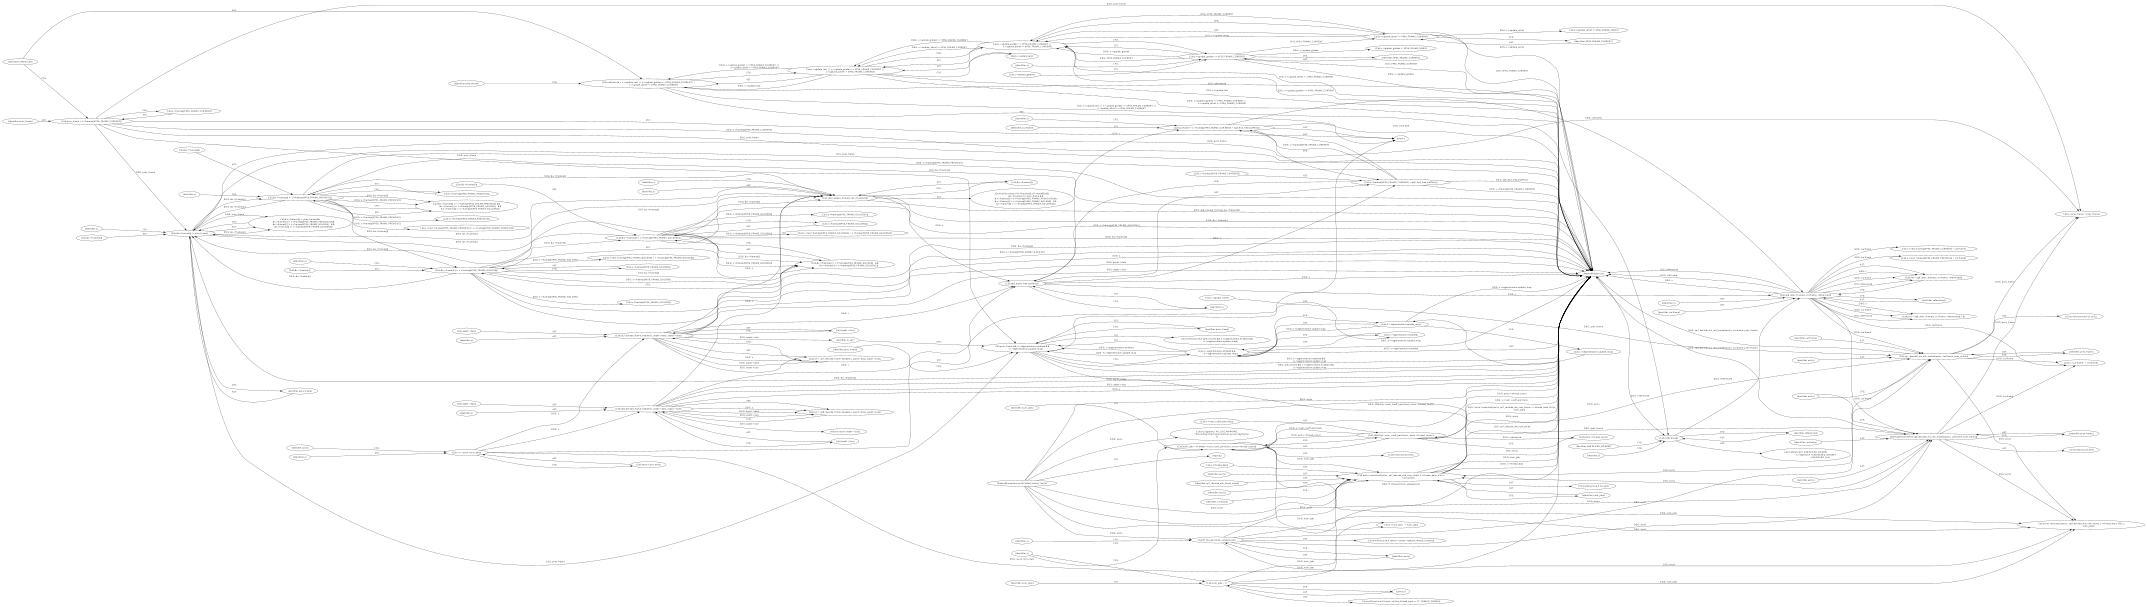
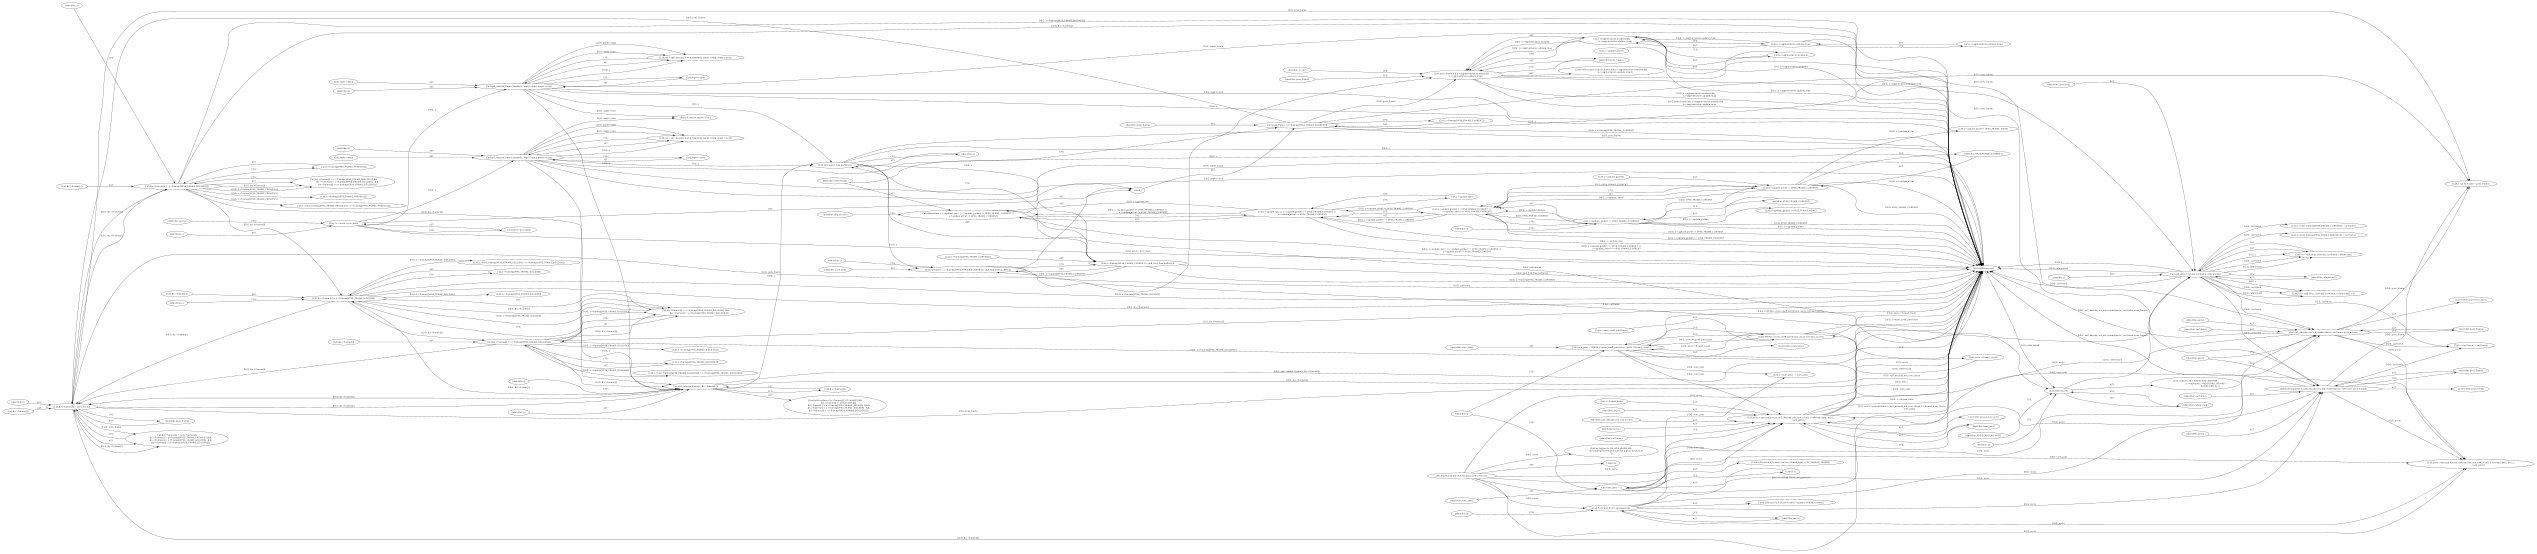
edge "(Call,s->update_golden)" -> "(Call,s->update_golden == VP56_FRAME_CURRENT)": now "(Call,s->update_golden)" -> "(Call,s->update_altref == VP56_FRAME_CURRENT)"
edge "(Call,prev_frame = s->framep[VP56_FRAME_CURRENT])" -> "(Block,)": reversed
edge "(Call,vp7_decode_frame_header(s, avpkt->data, avpkt->size))" -> "(Identifier,is_vp7)": now "(Call,vp7_decode_frame_header(s, avpkt->data, avpkt->size))" -> "(Return,return avpkt->size;)"
node "(Identifier,vp7_decode_mb_sliced_sliced)": label "(Identifier,vp7_decode_mb_sliced_sliced)" -> "(Identifier,vp7_decode_mb_row_sliced)"
